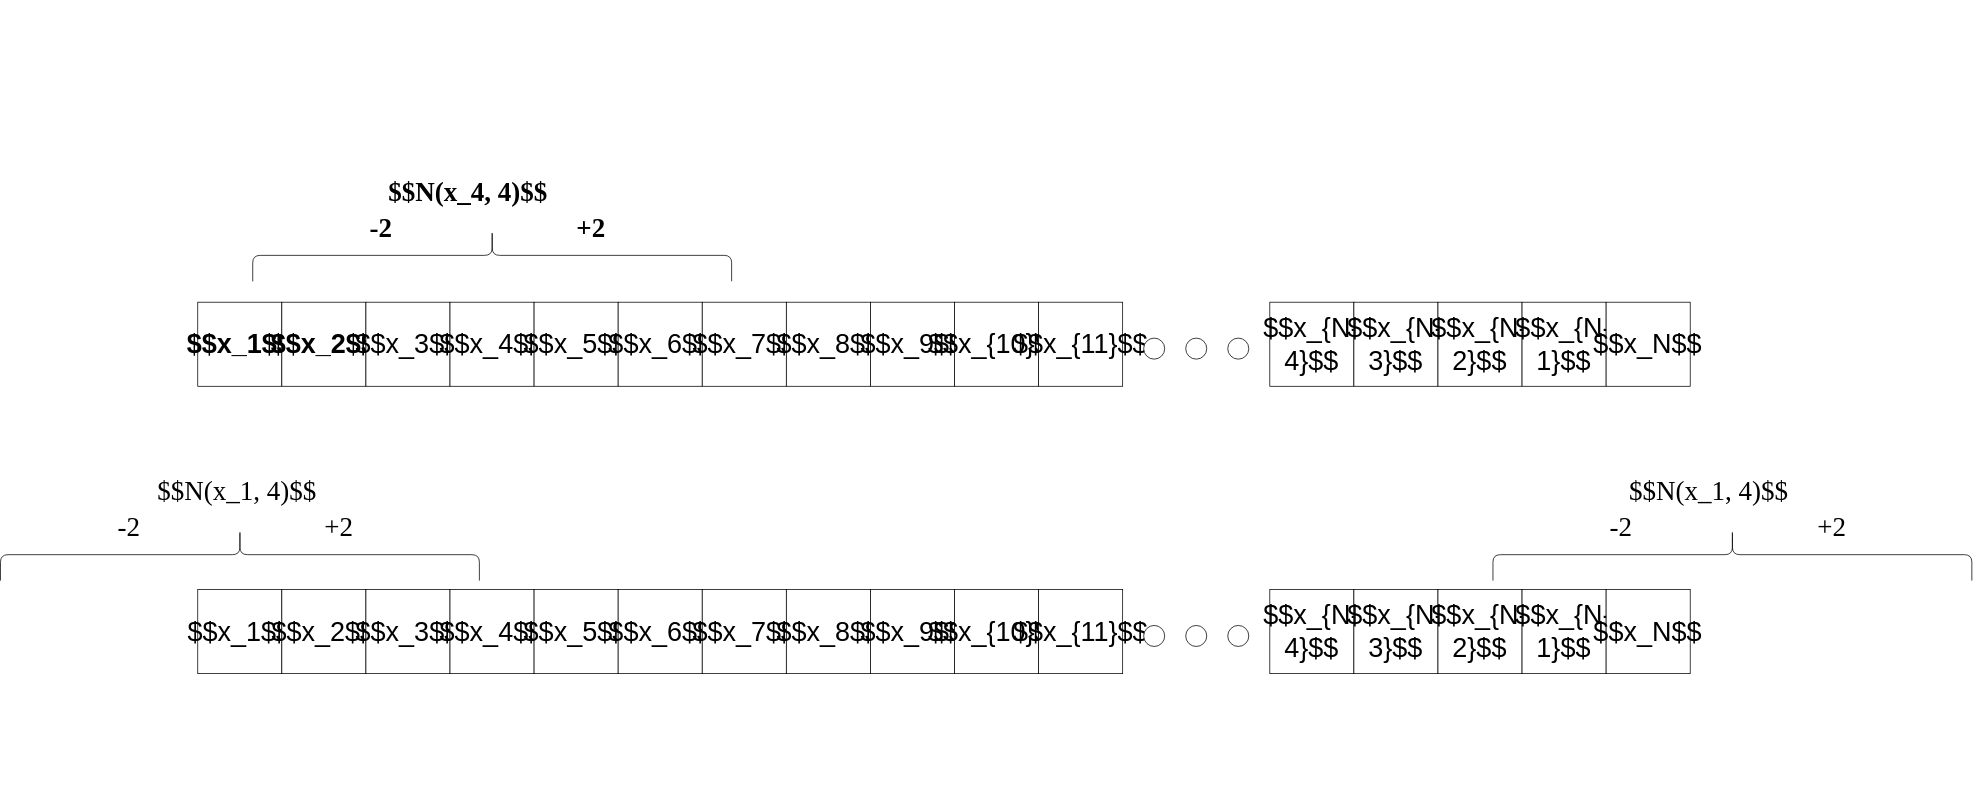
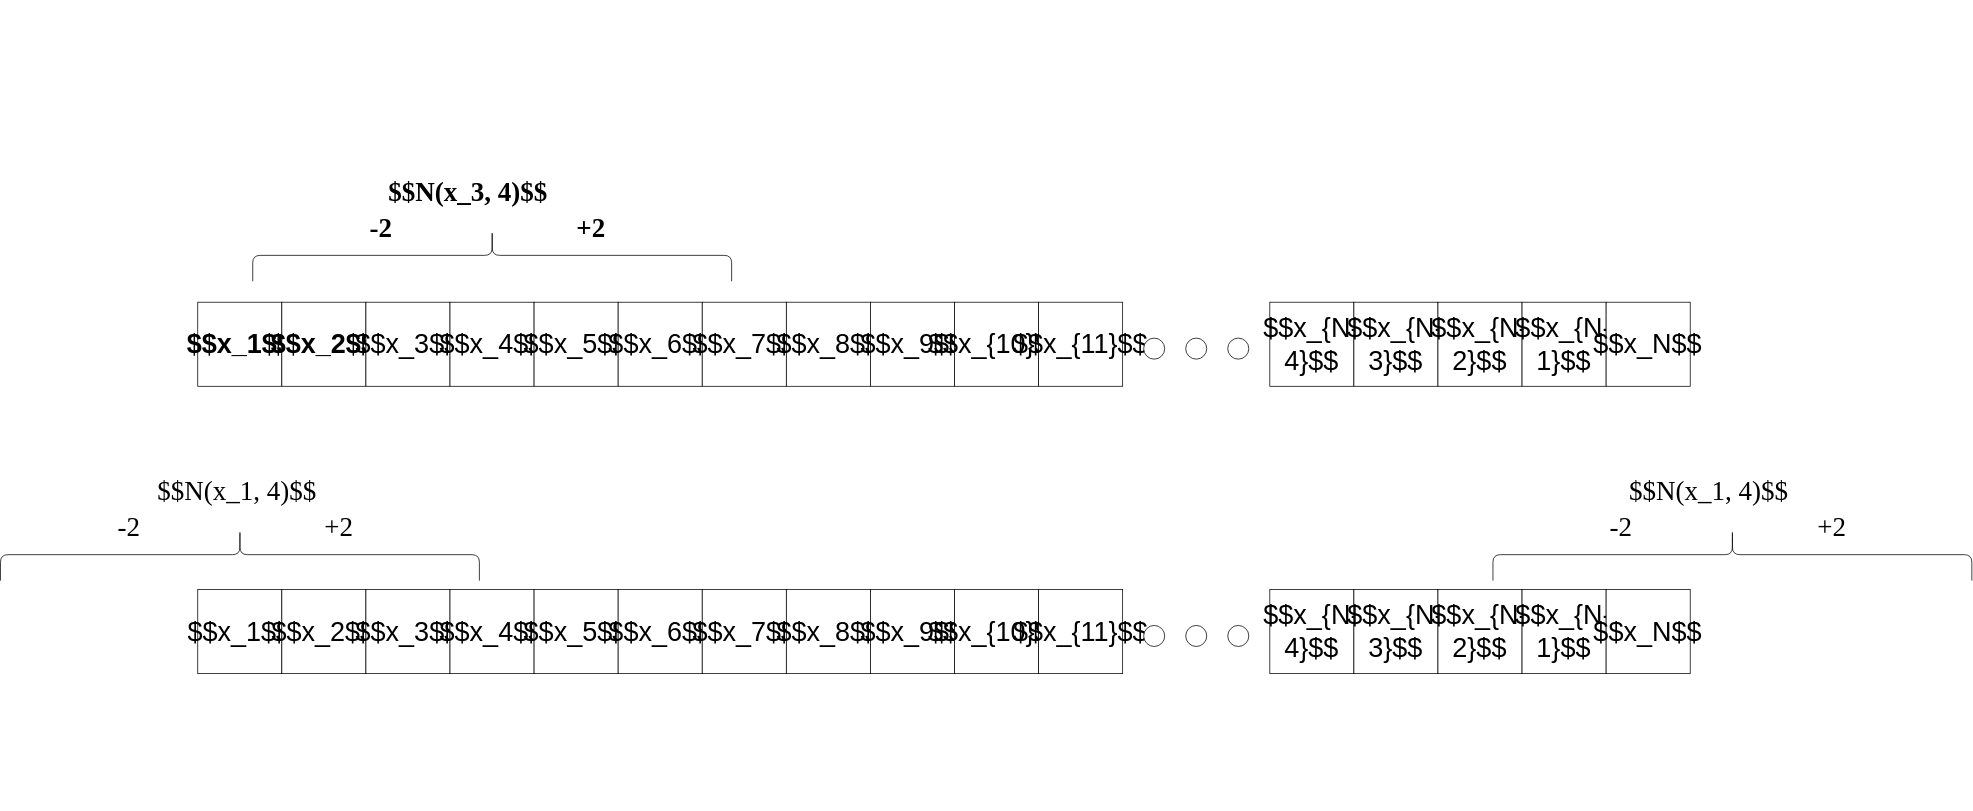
node "$$N(x_4, 4)$$": label "$$N(x_4, 4)$$" -> "$$N(x_3, 4)$$"
